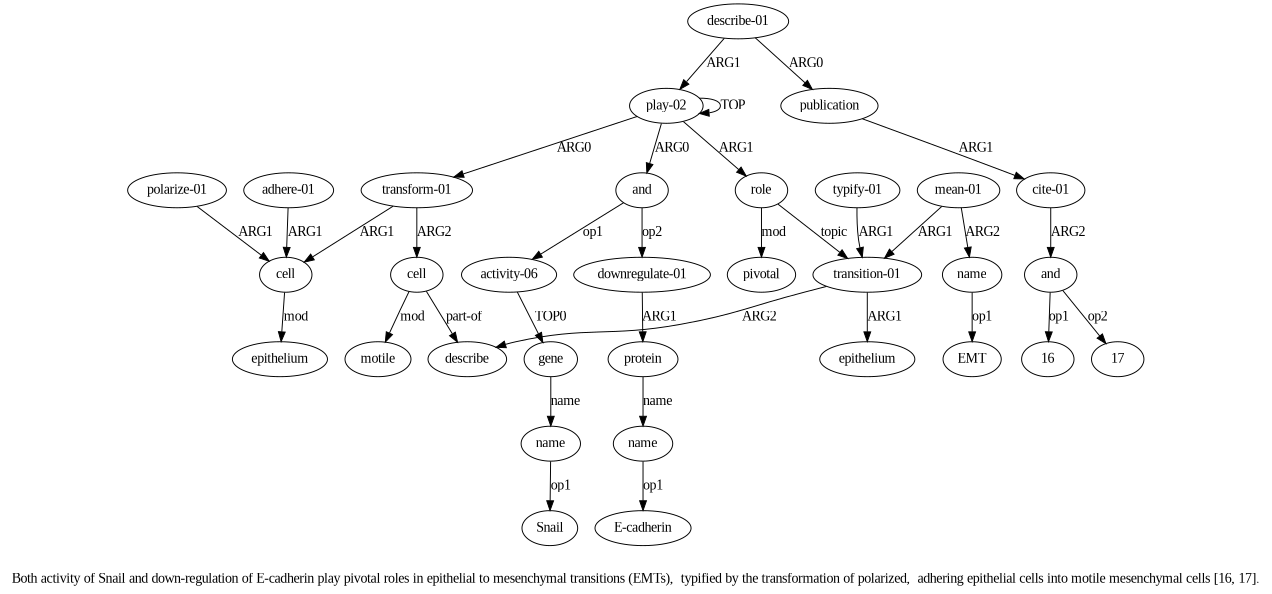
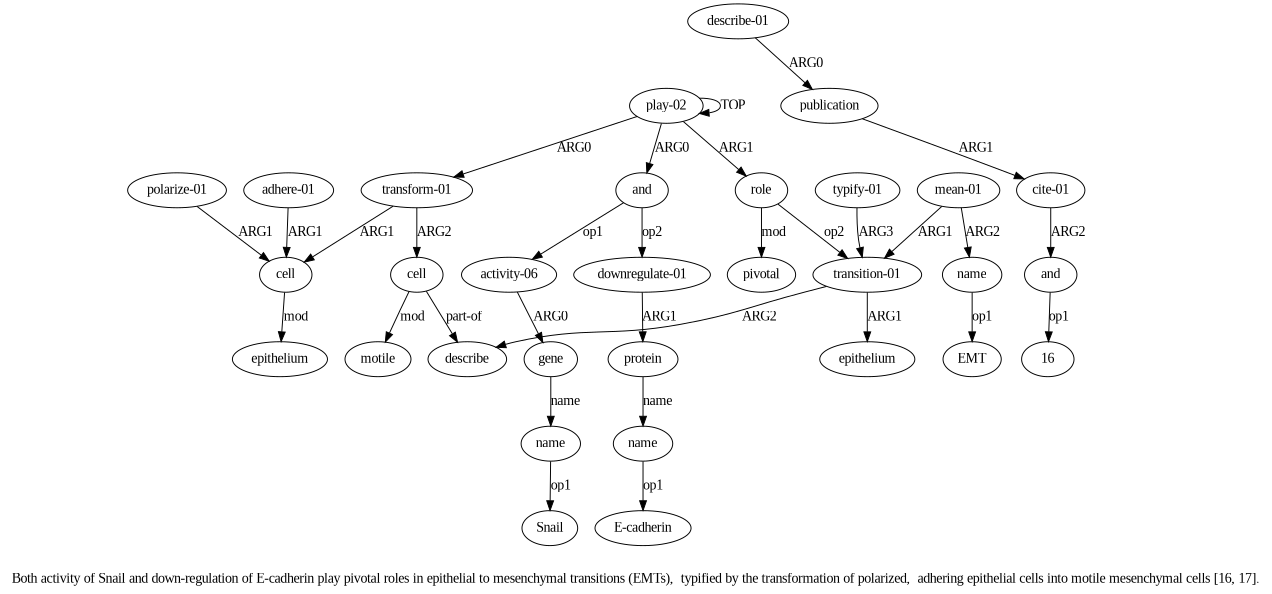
edge "describe-01" -> "play-02": removed, label "ARG1"
edge "role" -> "transition-01": label "topic" -> "op2"
edge "typify-01" -> "transition-01": label "ARG1" -> "ARG3"
edge "activity-06" -> "gene": label "TOP0" -> "ARG0"
node "17": removed
